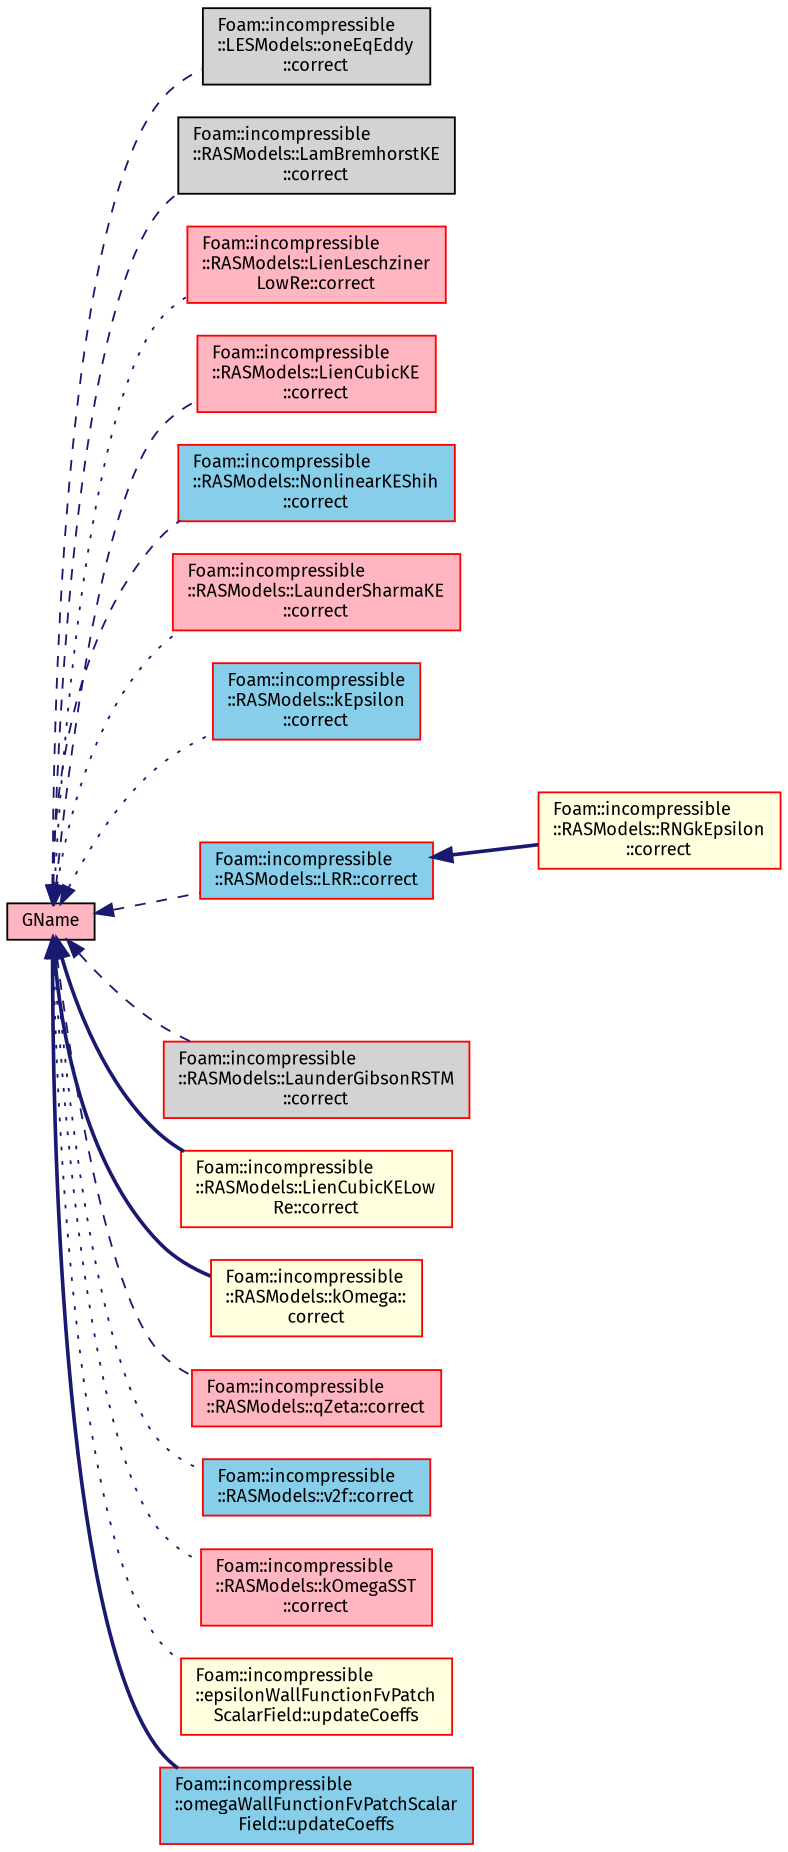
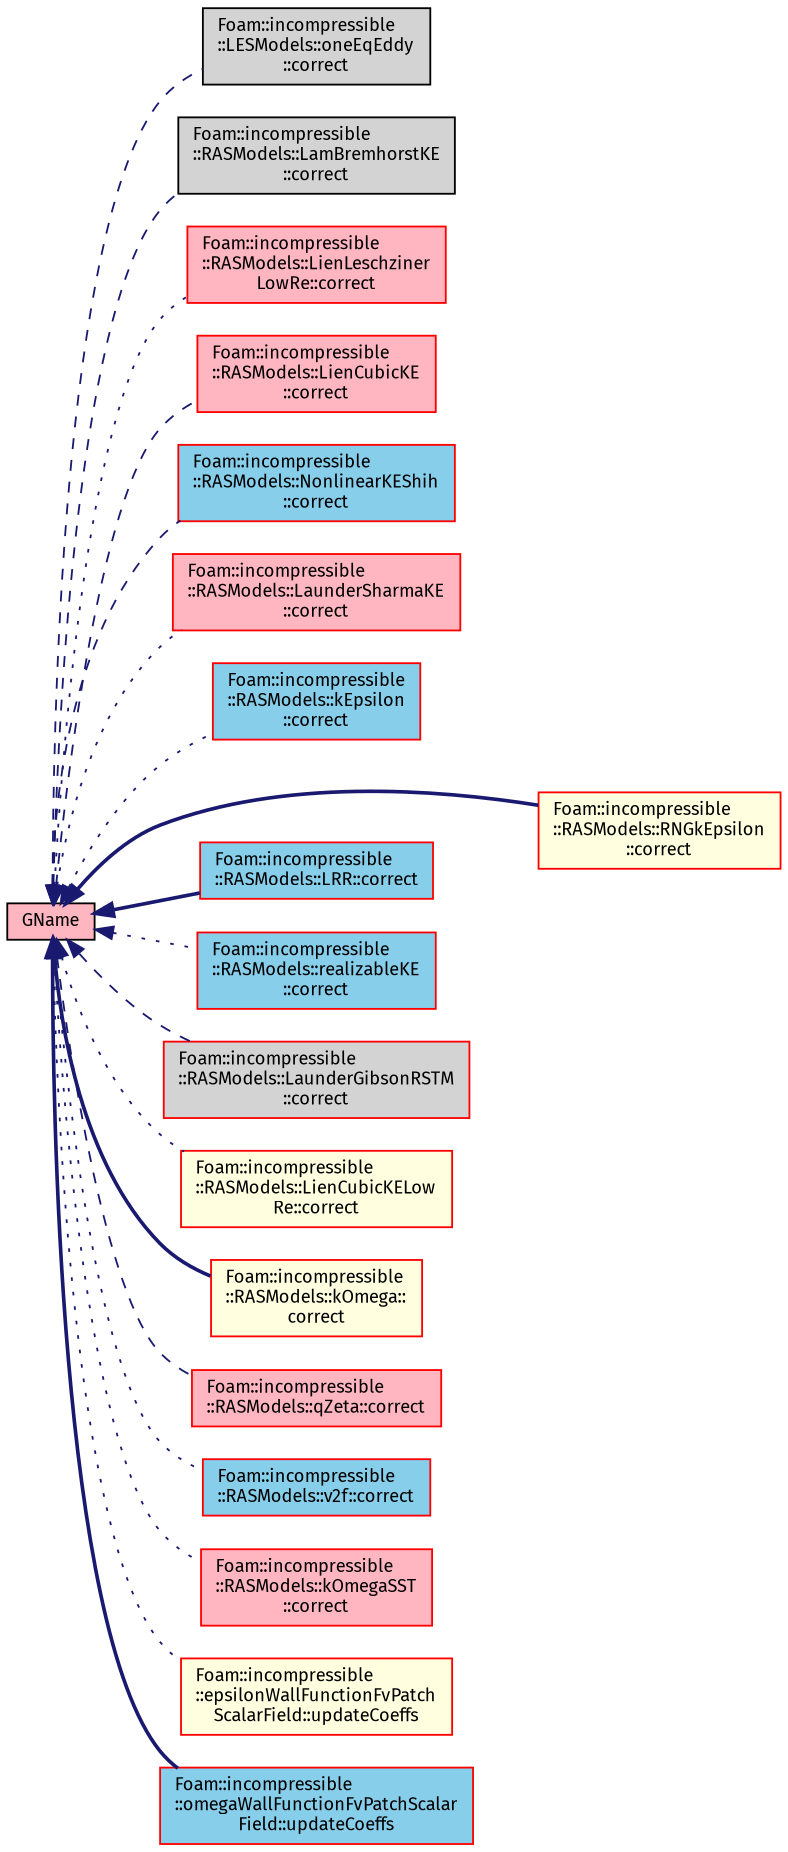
edge "Foam::incompressible ::RASModels::RNGkEpsilon ::correct" -> "Foam::incompressible ::RASModels::LRR::correct": now "Foam::incompressible ::RASModels::RNGkEpsilon ::correct" -> "GName"
edge "Foam::incompressible ::RASModels::LRR::correct" -> "GName": style dashed -> bold
node "Foam::incompressible ::RASModels::realizableKE ::correct": added
edge "Foam::incompressible ::RASModels::LienCubicKELow Re::correct" -> "GName": style bold -> dotted
